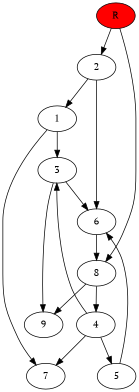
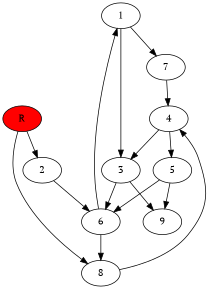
edge "2" -> "1": now "6" -> "1"
edge "8" -> "9": now "5" -> "9"
edge "4" -> "7": reversed
